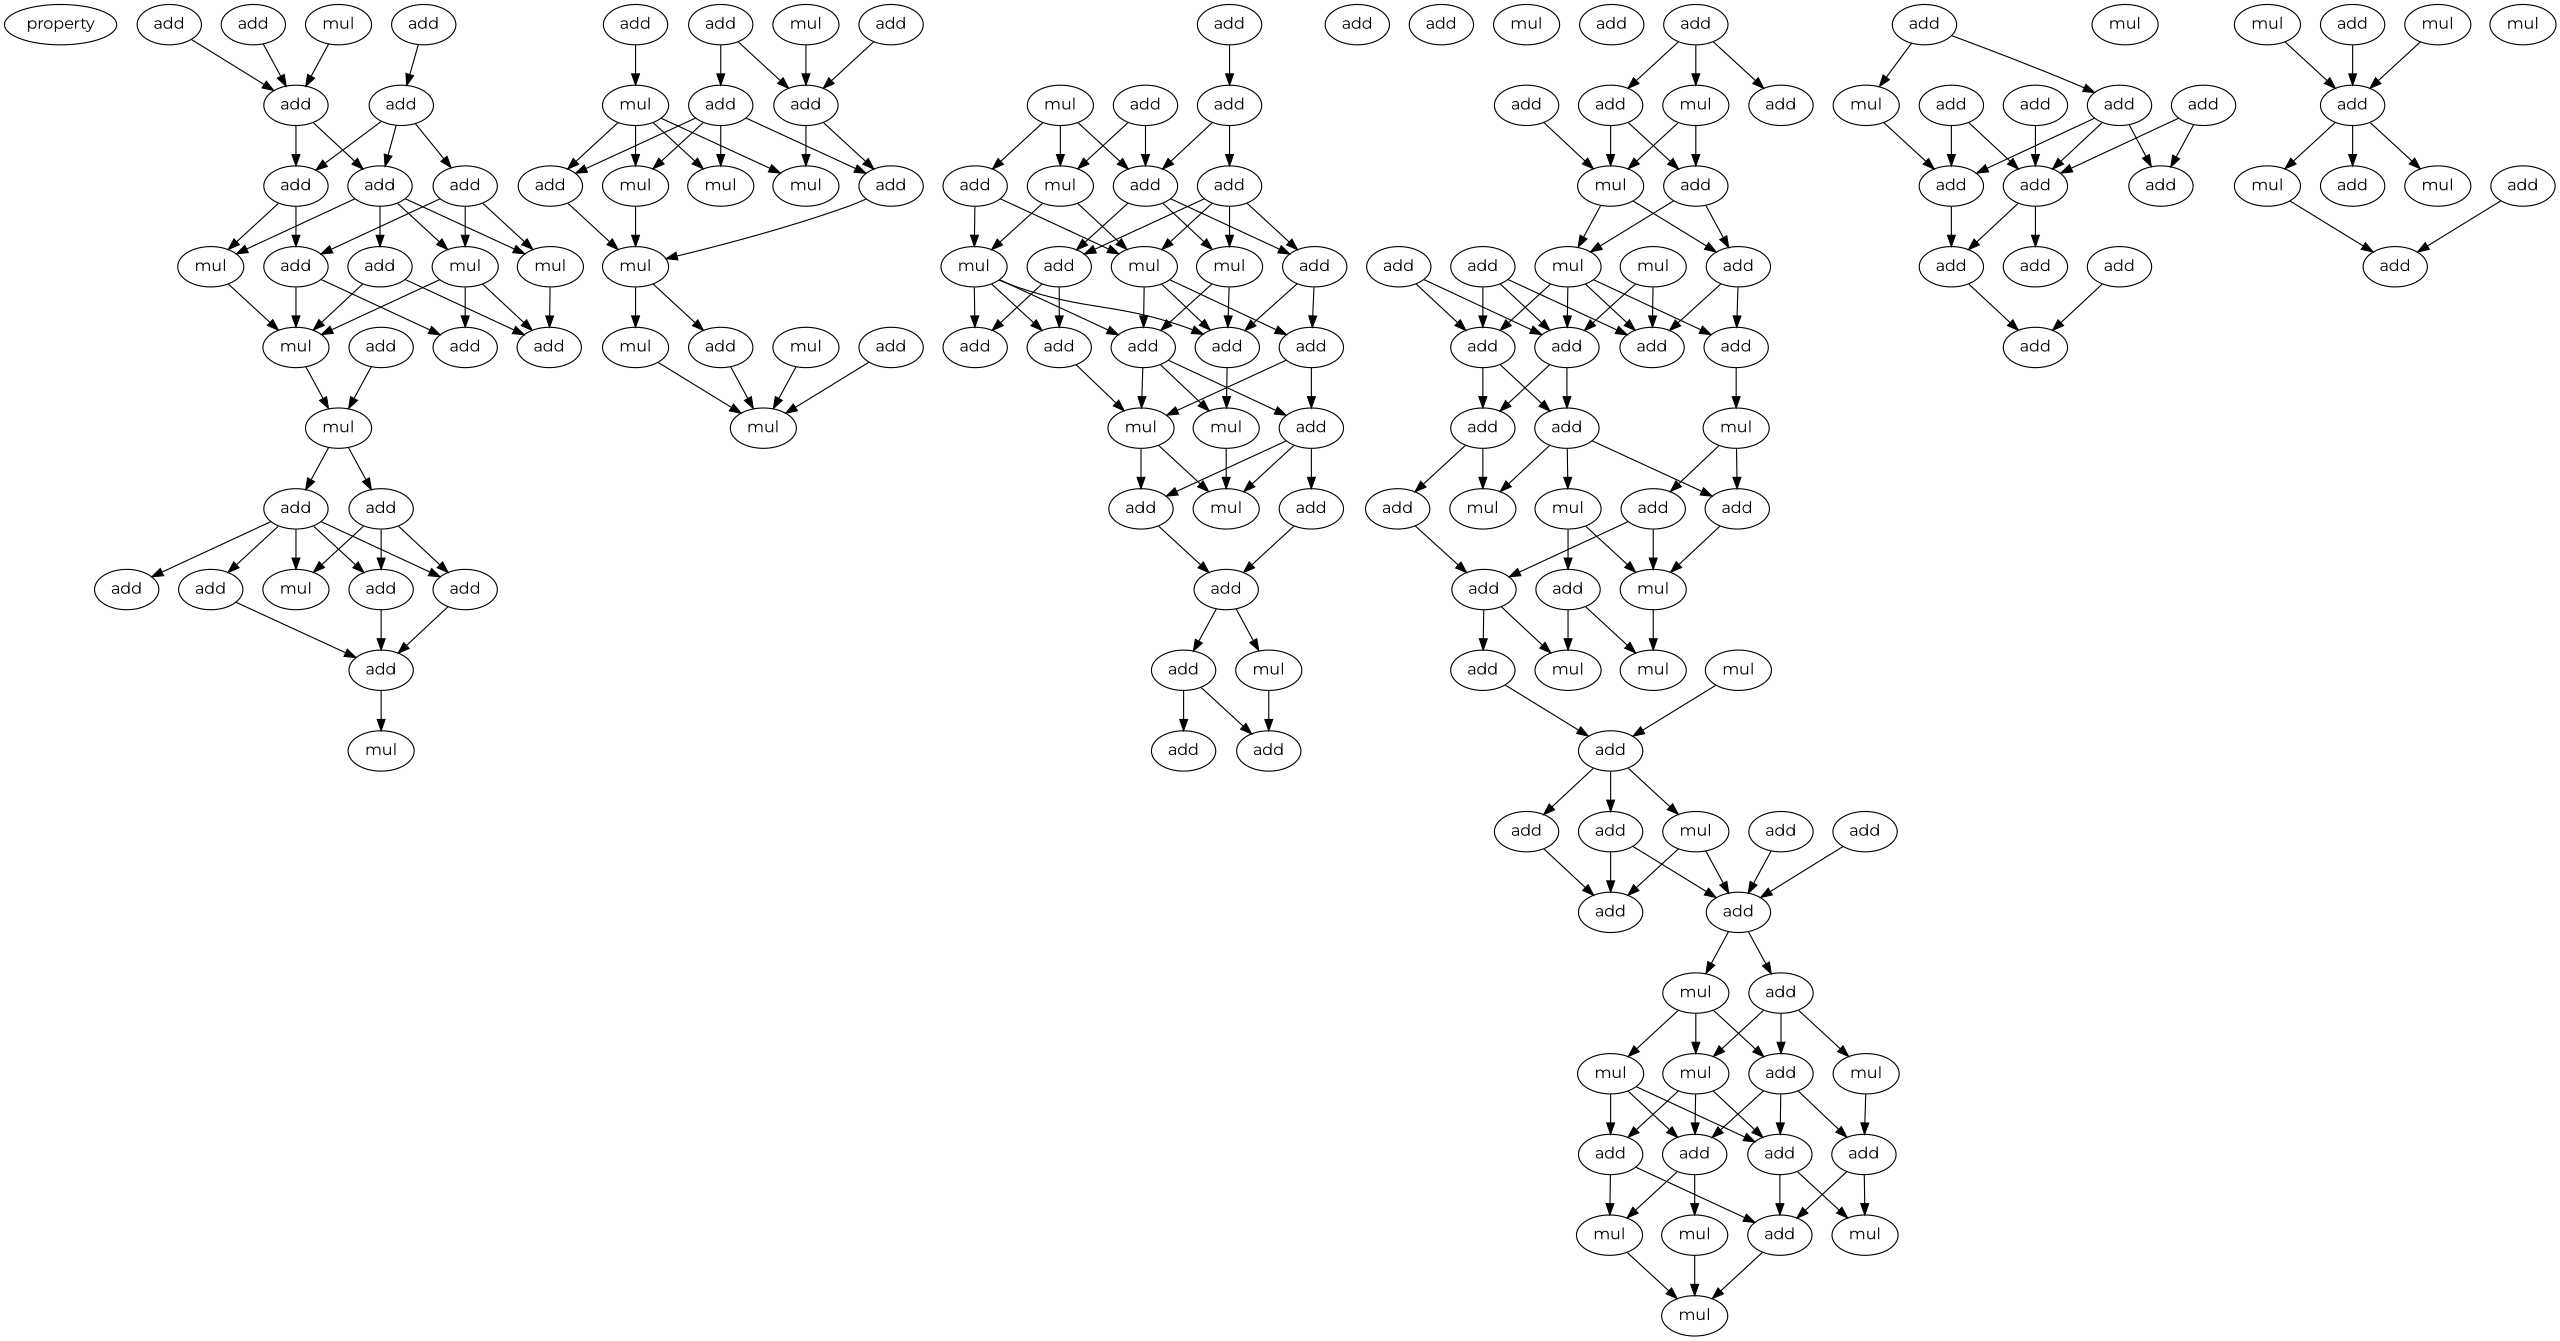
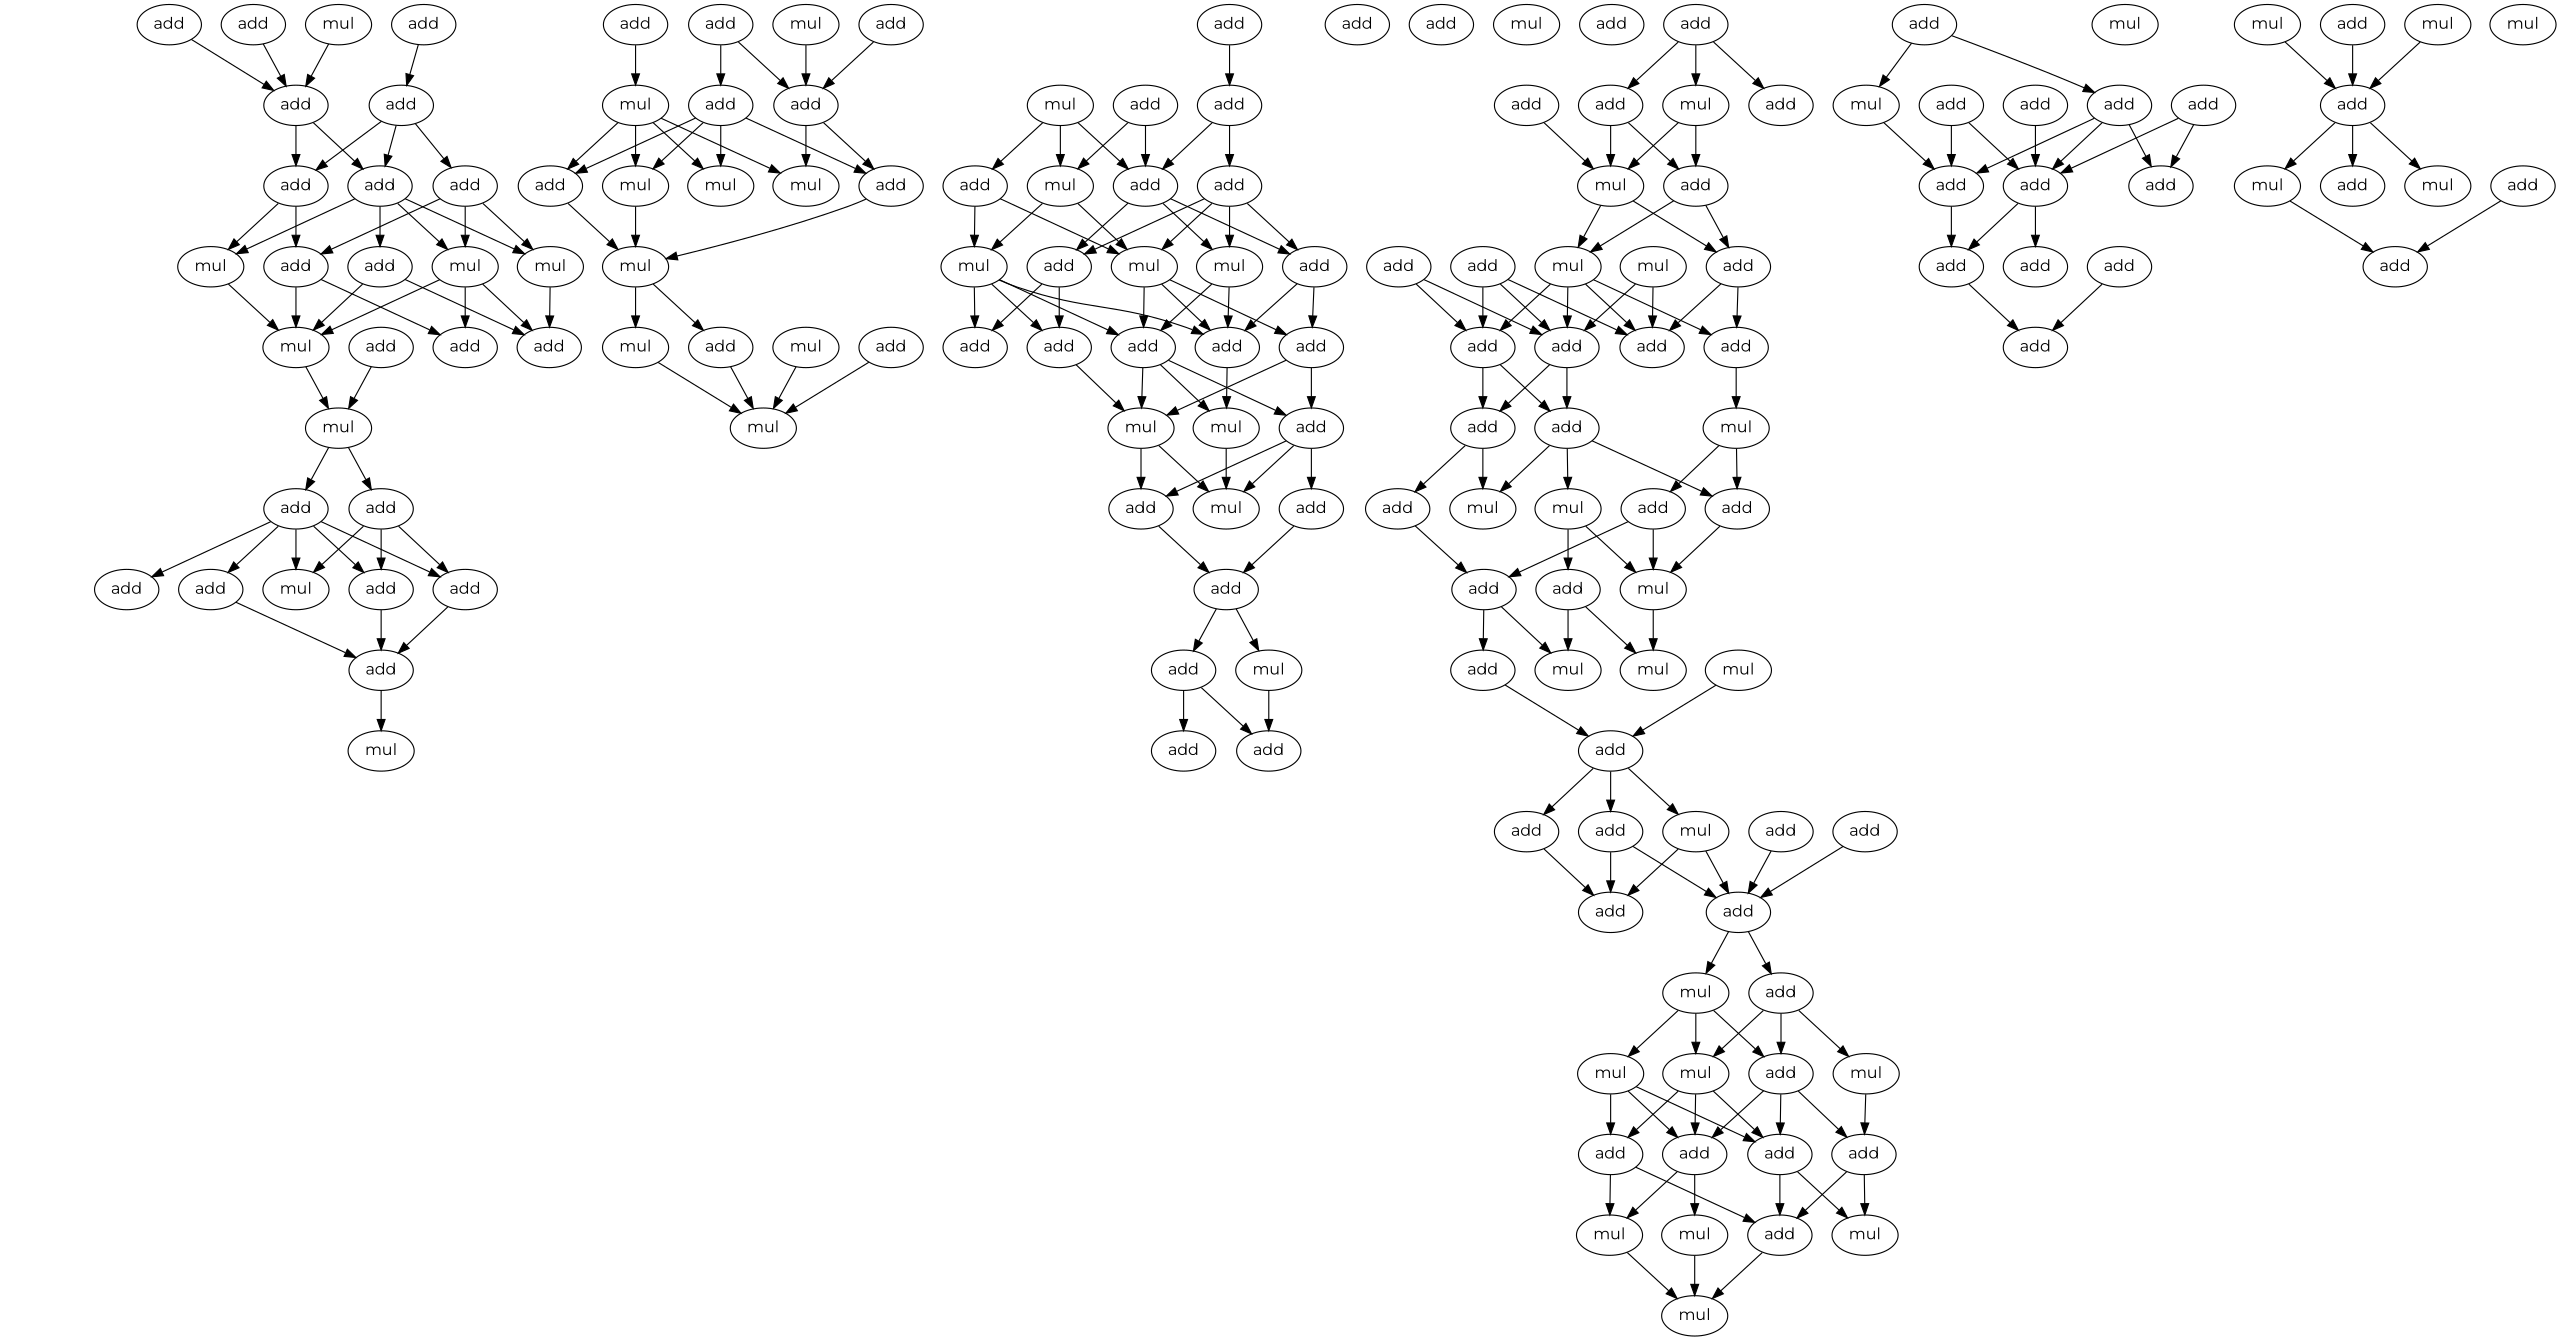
node "property": removed
